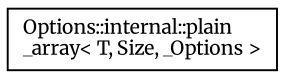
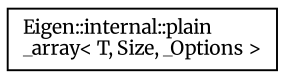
node "Options::internal::plain _array< T, Size, _Options >": label "Options::internal::plain _array< T, Size, _Options >" -> "Eigen::internal::plain _array< T, Size, _Options >"
